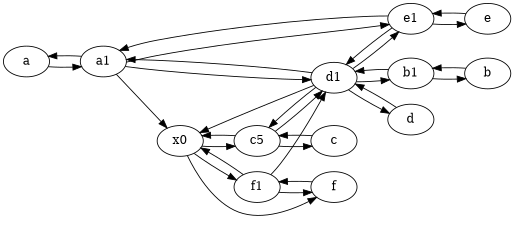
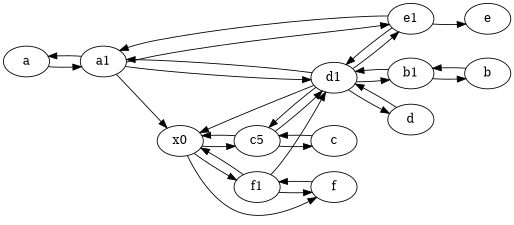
edge "e" -> "e1": removed
